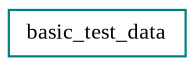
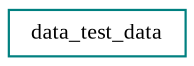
node "basic_test_data": label "basic_test_data" -> "data_test_data"
